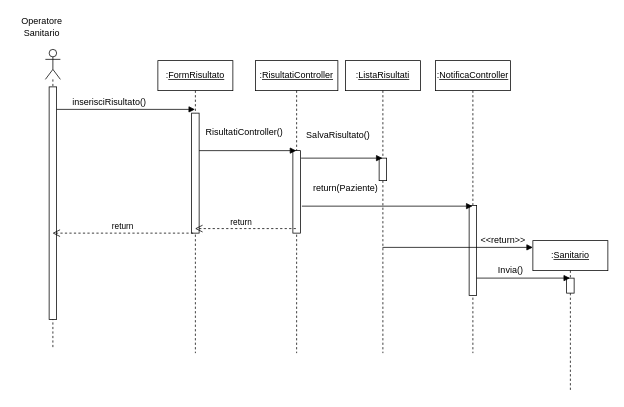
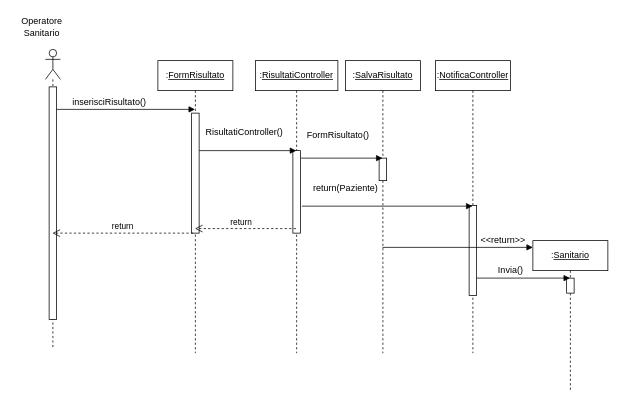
node ":ListaRisultati": label ":ListaRisultati" -> ":SalvaRisultato"
node "SalvaRisultato()": label "SalvaRisultato()" -> "FormRisultato()"
